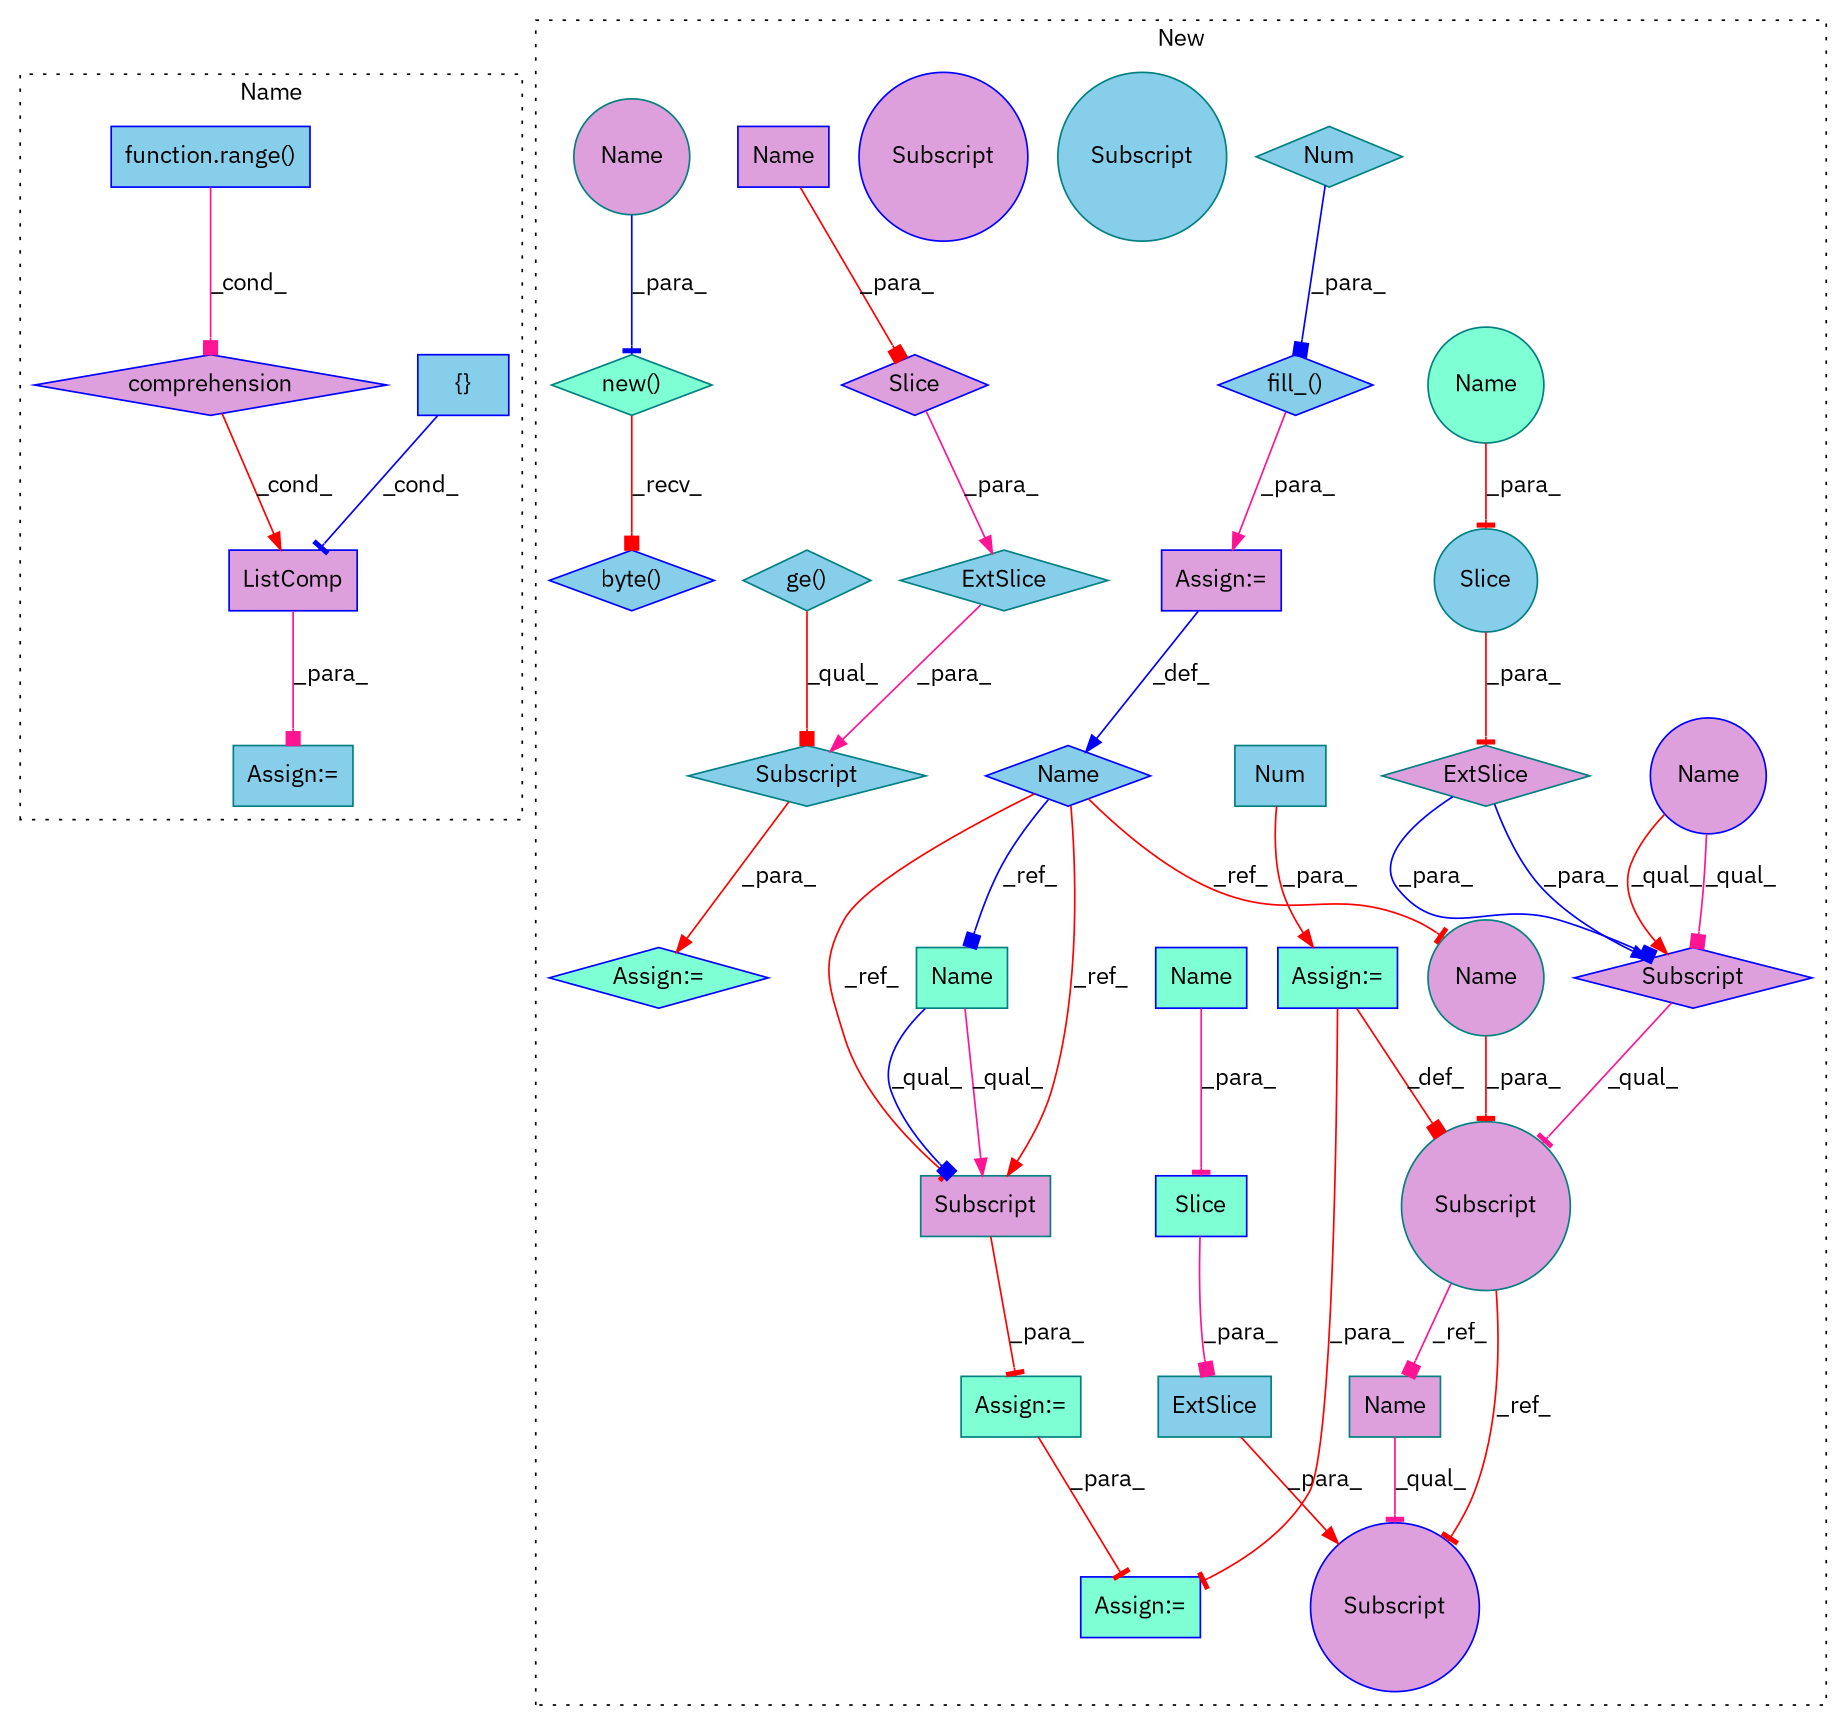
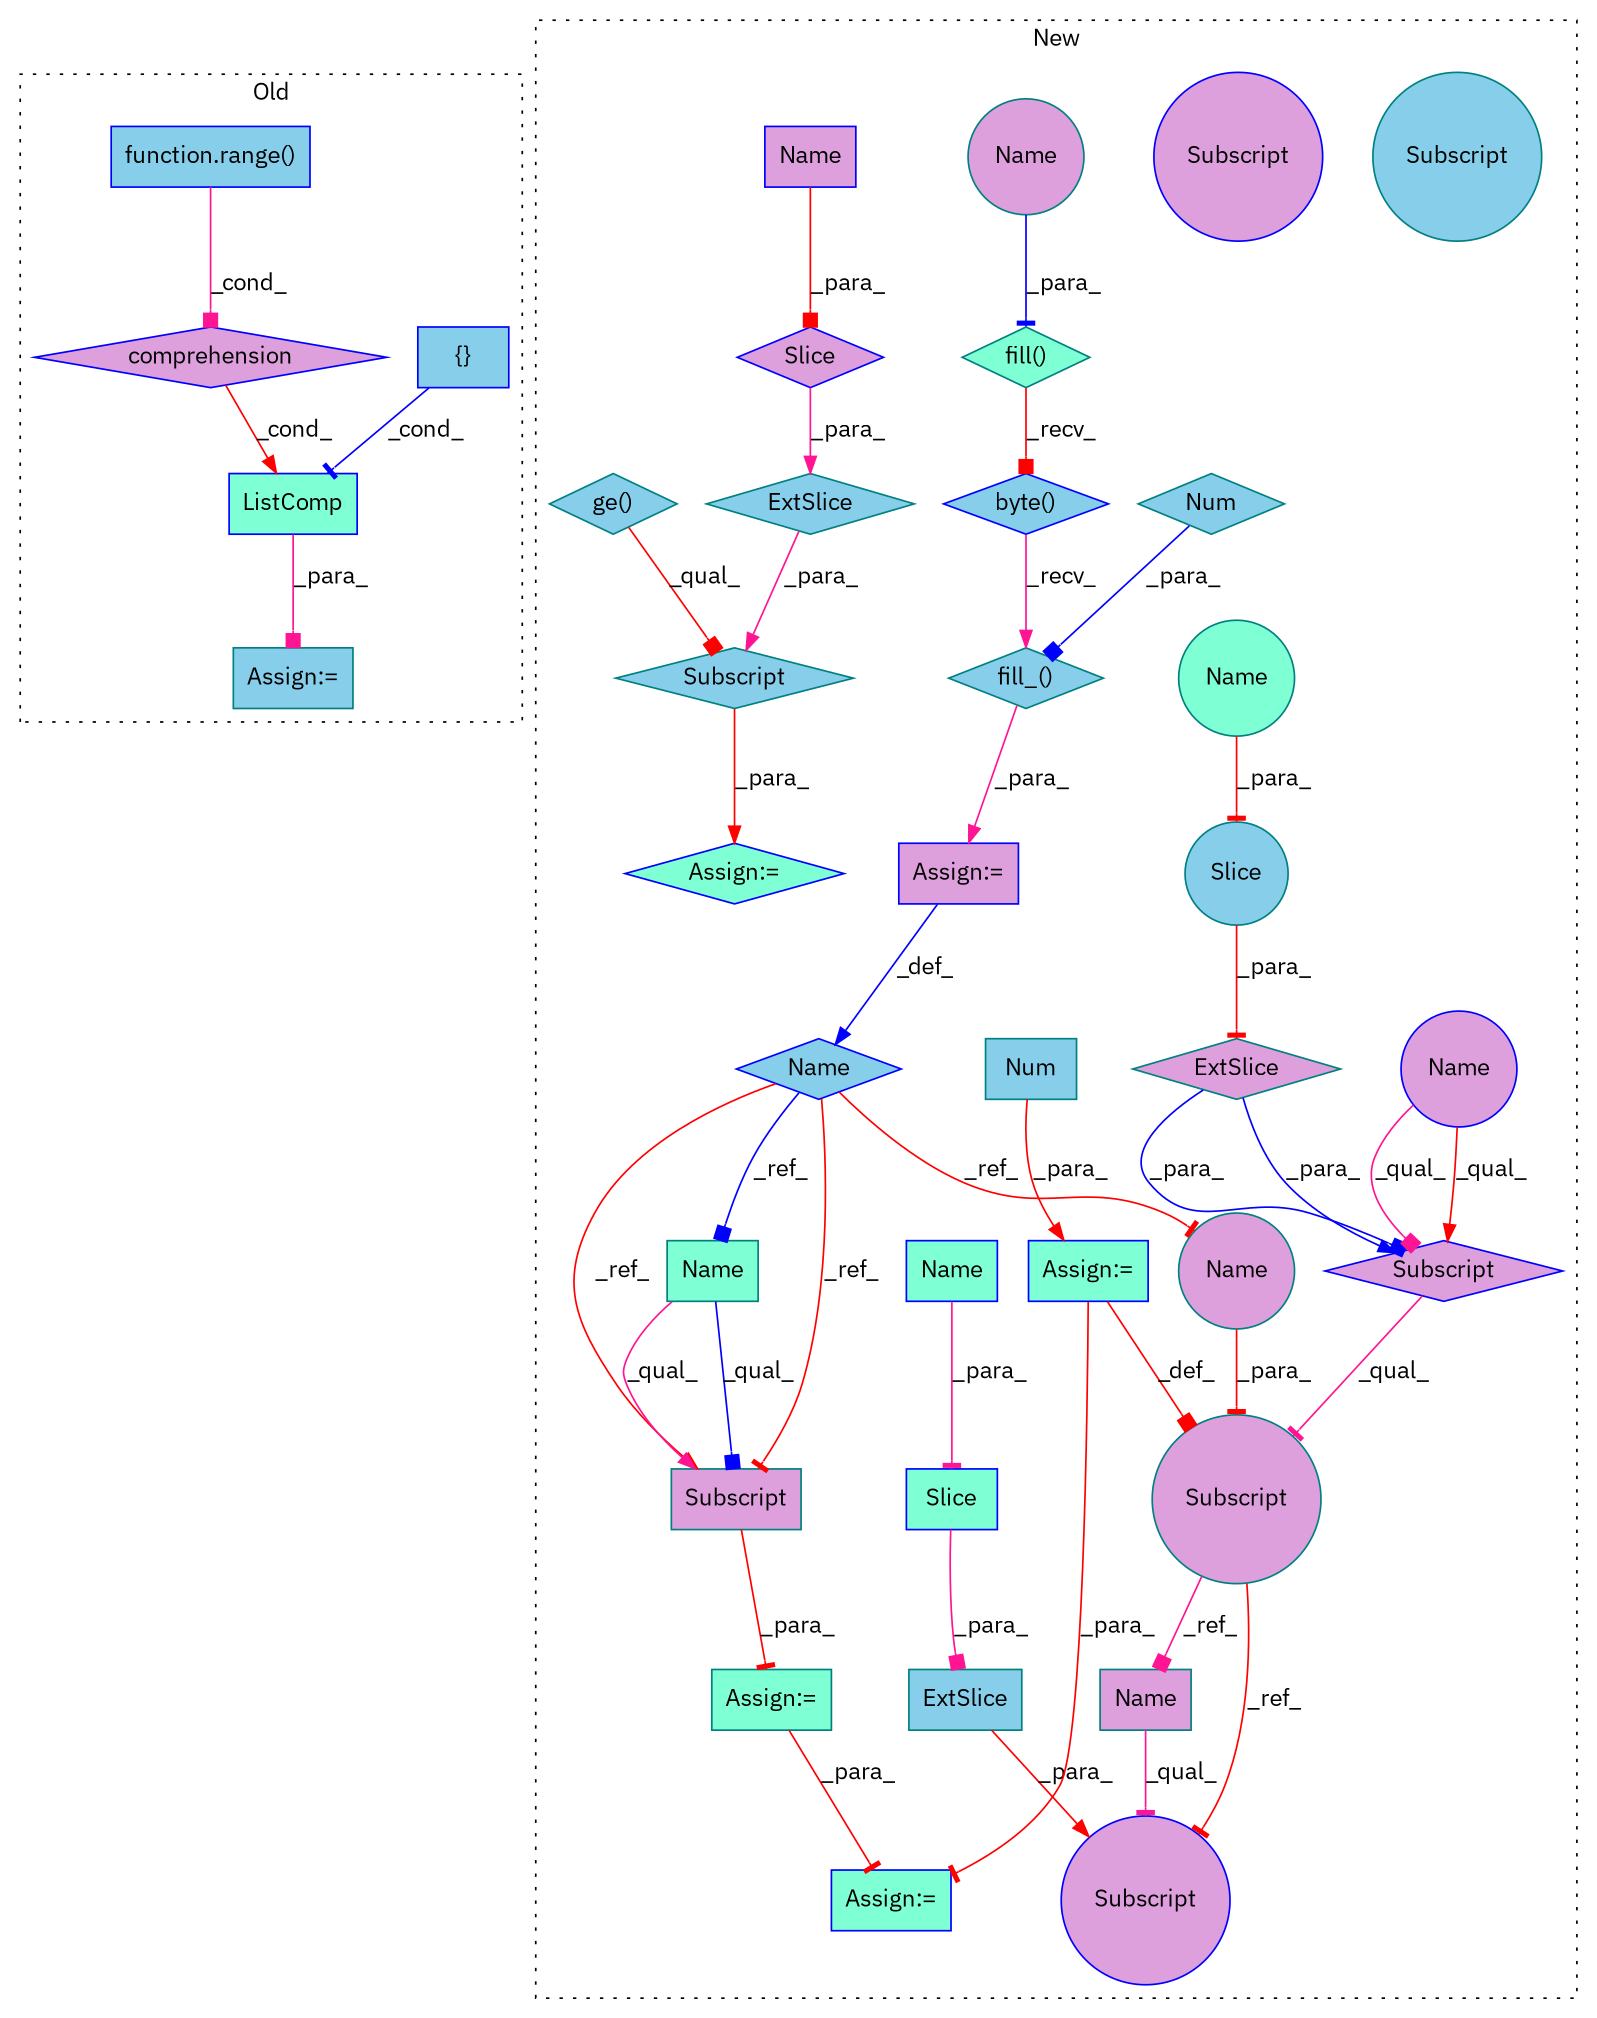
cluster "Name": label "Name" -> "Old"
node "new()": label "new()" -> "fill()"
node "fill_()": color blue -> teal
node "ListComp": fillcolor plum -> aquamarine
edge "byte()" -> "fill_()": added, label "_recv_"
